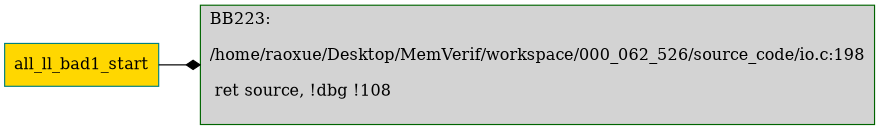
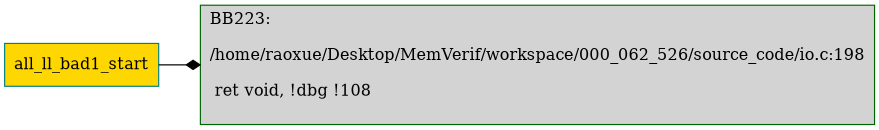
node "BB223:": text "ret source, !dbg !108" -> "ret void, !dbg !108"
